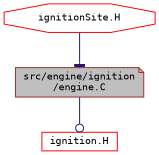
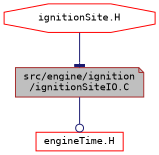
node "src/engine/ignition /engine.C": label "src/engine/ignition /engine.C" -> "src/engine/ignition /ignitionSiteIO.C"
node "ignition.H": label "ignition.H" -> "engineTime.H"
